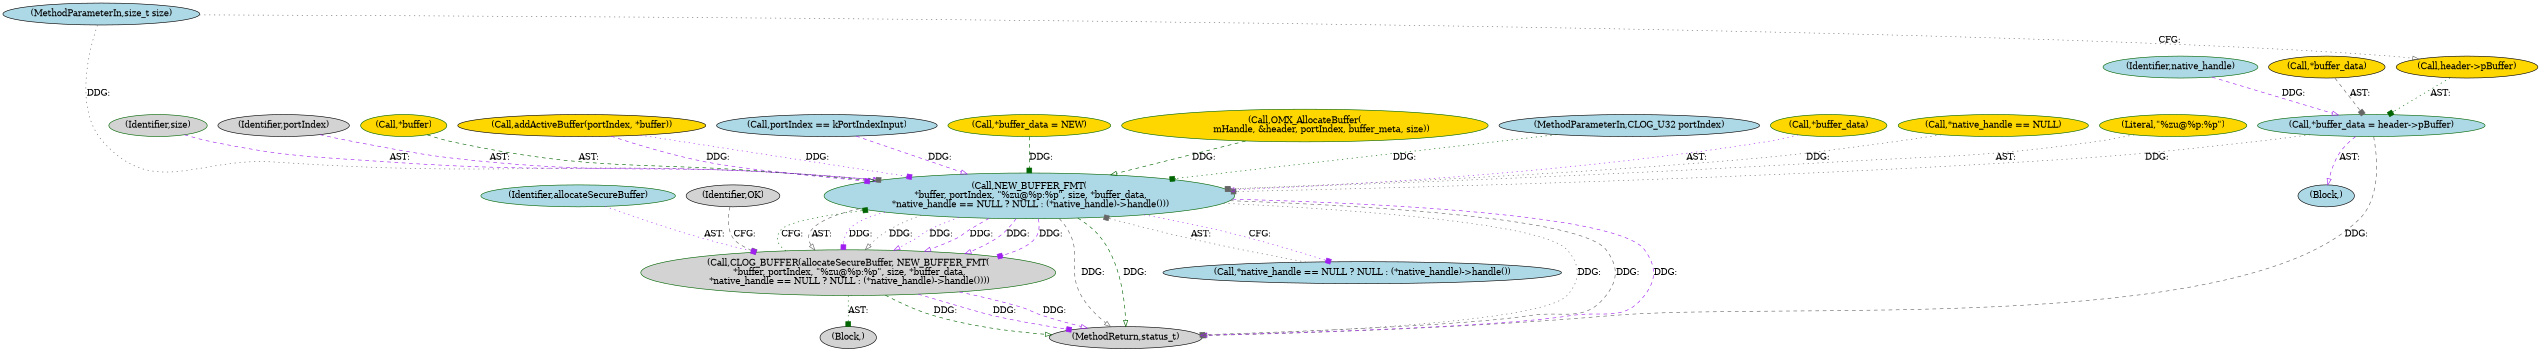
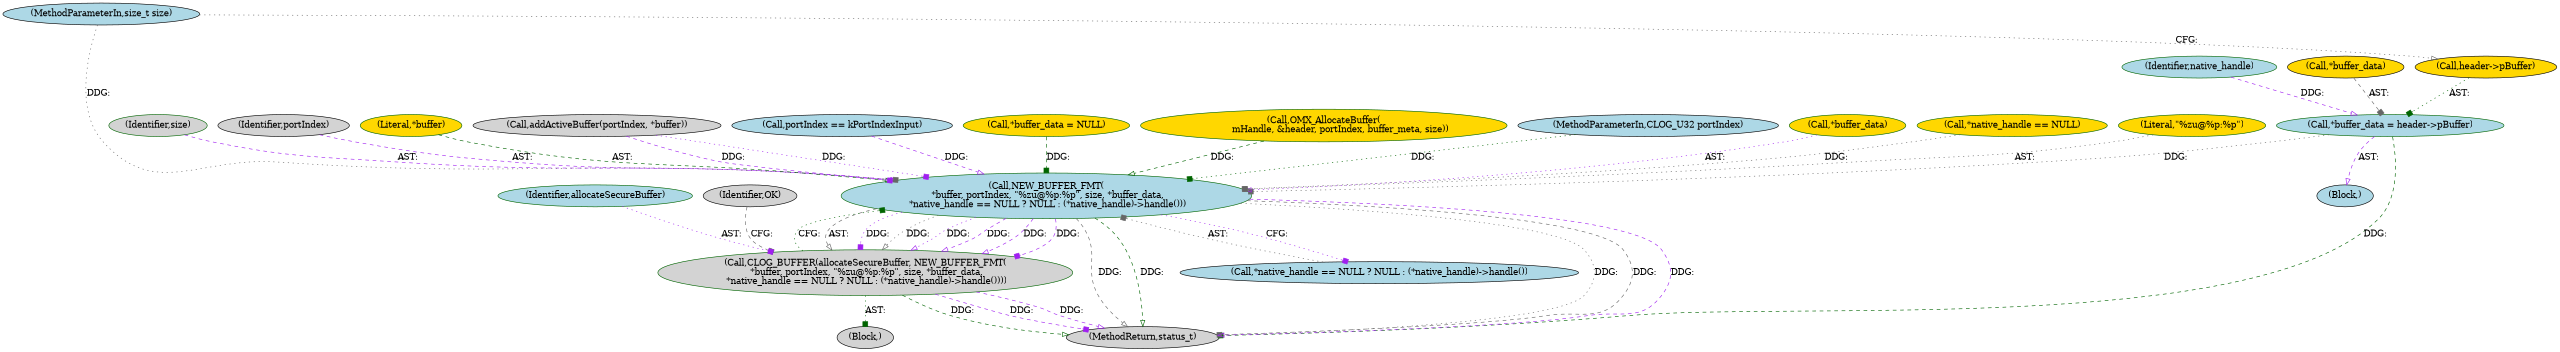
node "(Call,*buffer)": label "(Call,*buffer)" -> "(Literal,*buffer)"
node "(Call,addActiveBuffer(portIndex, *buffer))": fillcolor gold -> lightgrey
node "(Call,*buffer_data = NEW)": label "(Call,*buffer_data = NEW)" -> "(Call,*buffer_data = NULL)"
edge "(Call,*buffer_data = header->pBuffer)" -> "(MethodReturn,status_t)": color gray40 -> darkgreen
